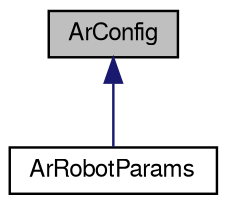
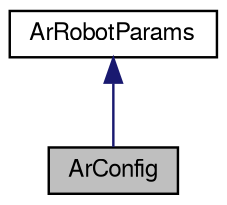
edge "ArRobotParams" -> "ArConfig": reversed
